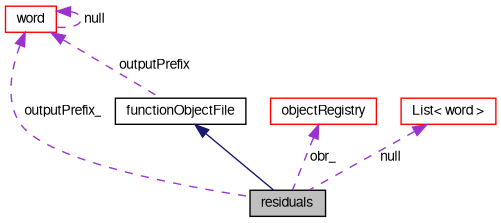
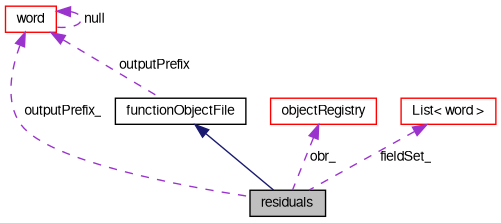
edge "residuals" -> "List< word >": label " null" -> " fieldSet_"
